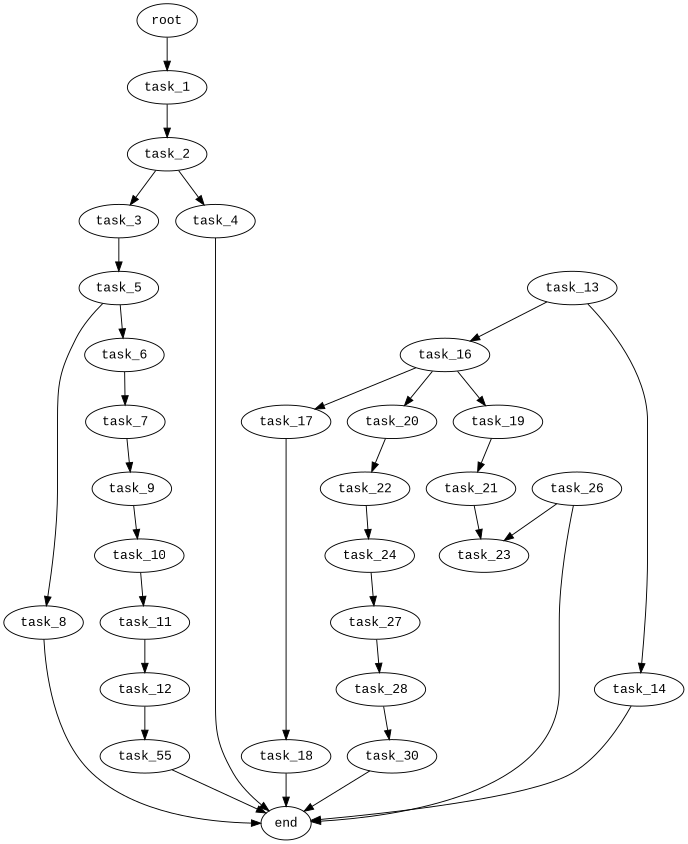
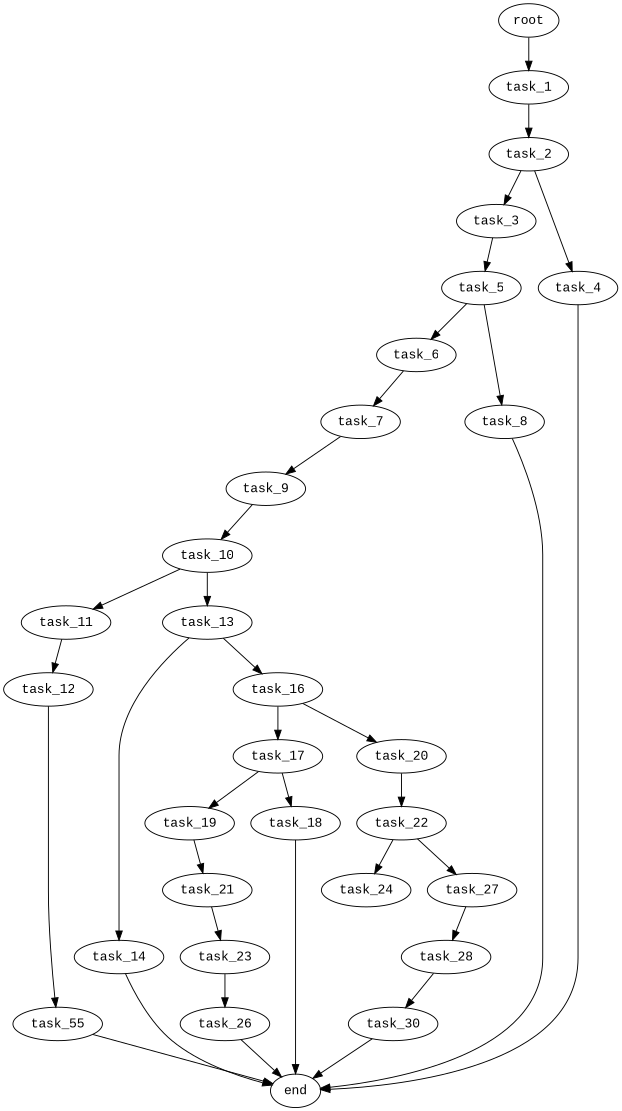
edge "task_16" -> "task_19": now "task_17" -> "task_19"
edge "task_26" -> "task_23": reversed
edge "task_10" -> "task_13": added
edge "task_24" -> "task_27": now "task_22" -> "task_27"
